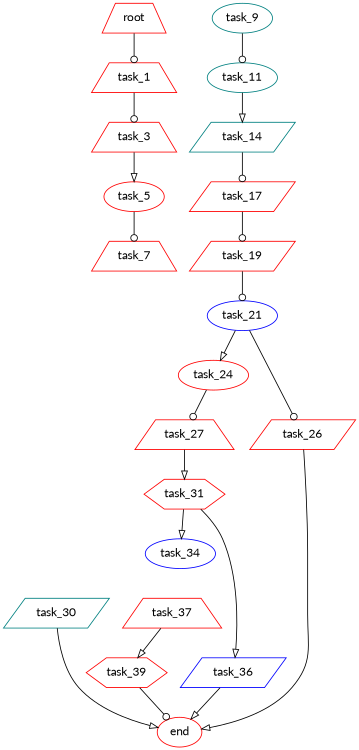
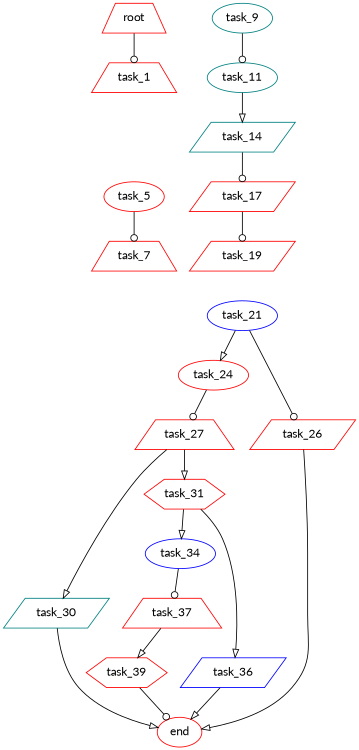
node "task_3": removed
edge "task_19" -> "task_21": removed
edge "task_27" -> "task_30": added
edge "task_34" -> "task_37": added
